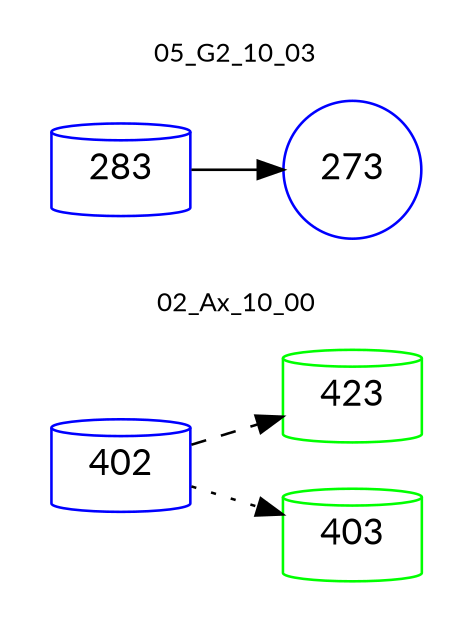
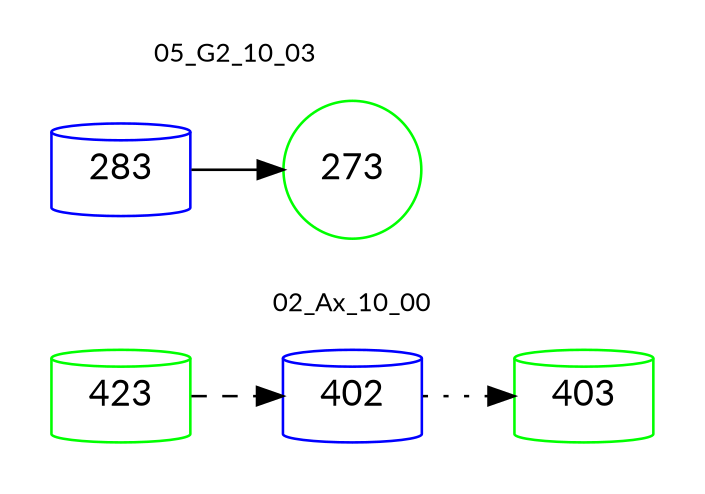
node "273": color blue -> green
edge "402" -> "423": reversed
